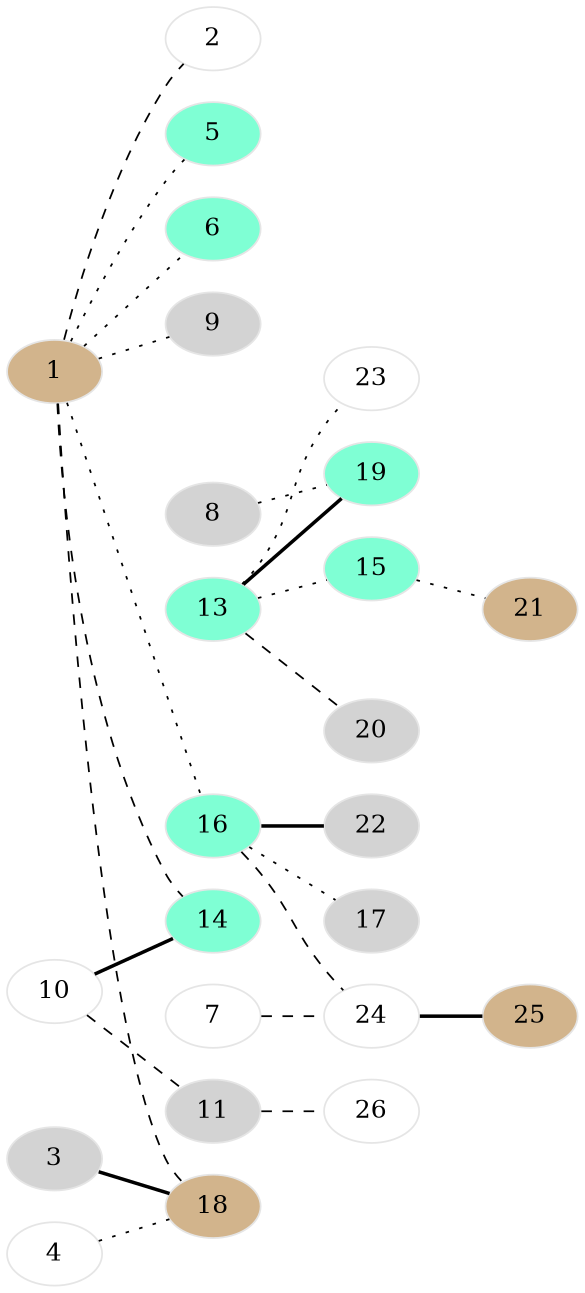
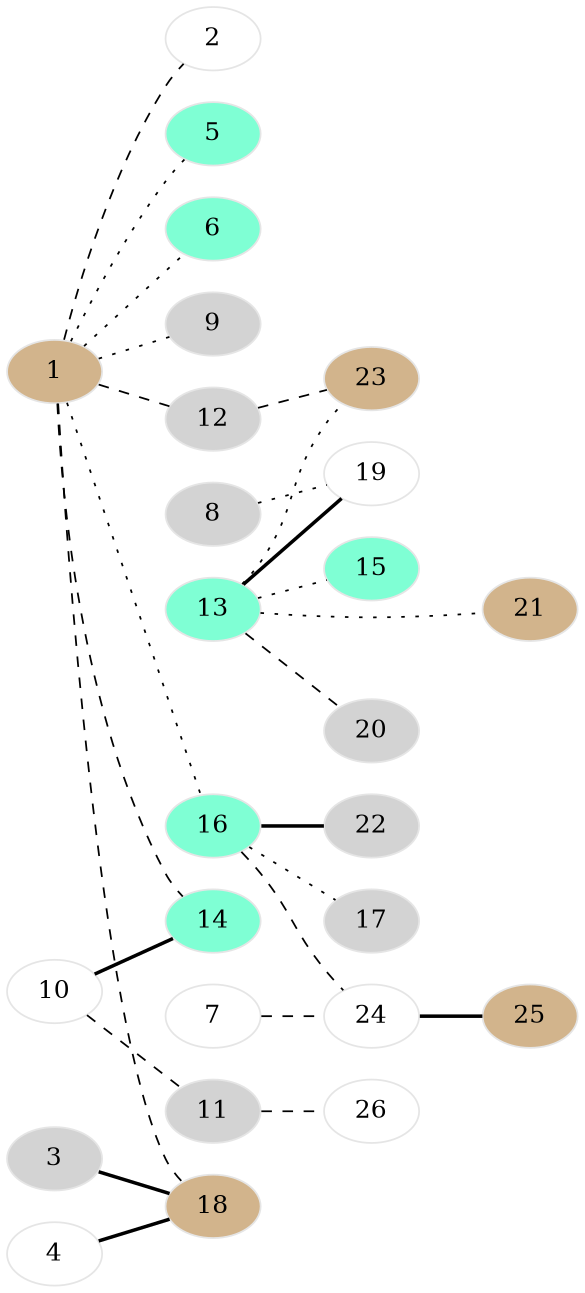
node "23": fillcolor white -> tan
node "12": added
node "19": fillcolor aquamarine -> white
edge "15" -- "21": now "13" -- "21"
edge "18" -- "4": style dotted -> bold
